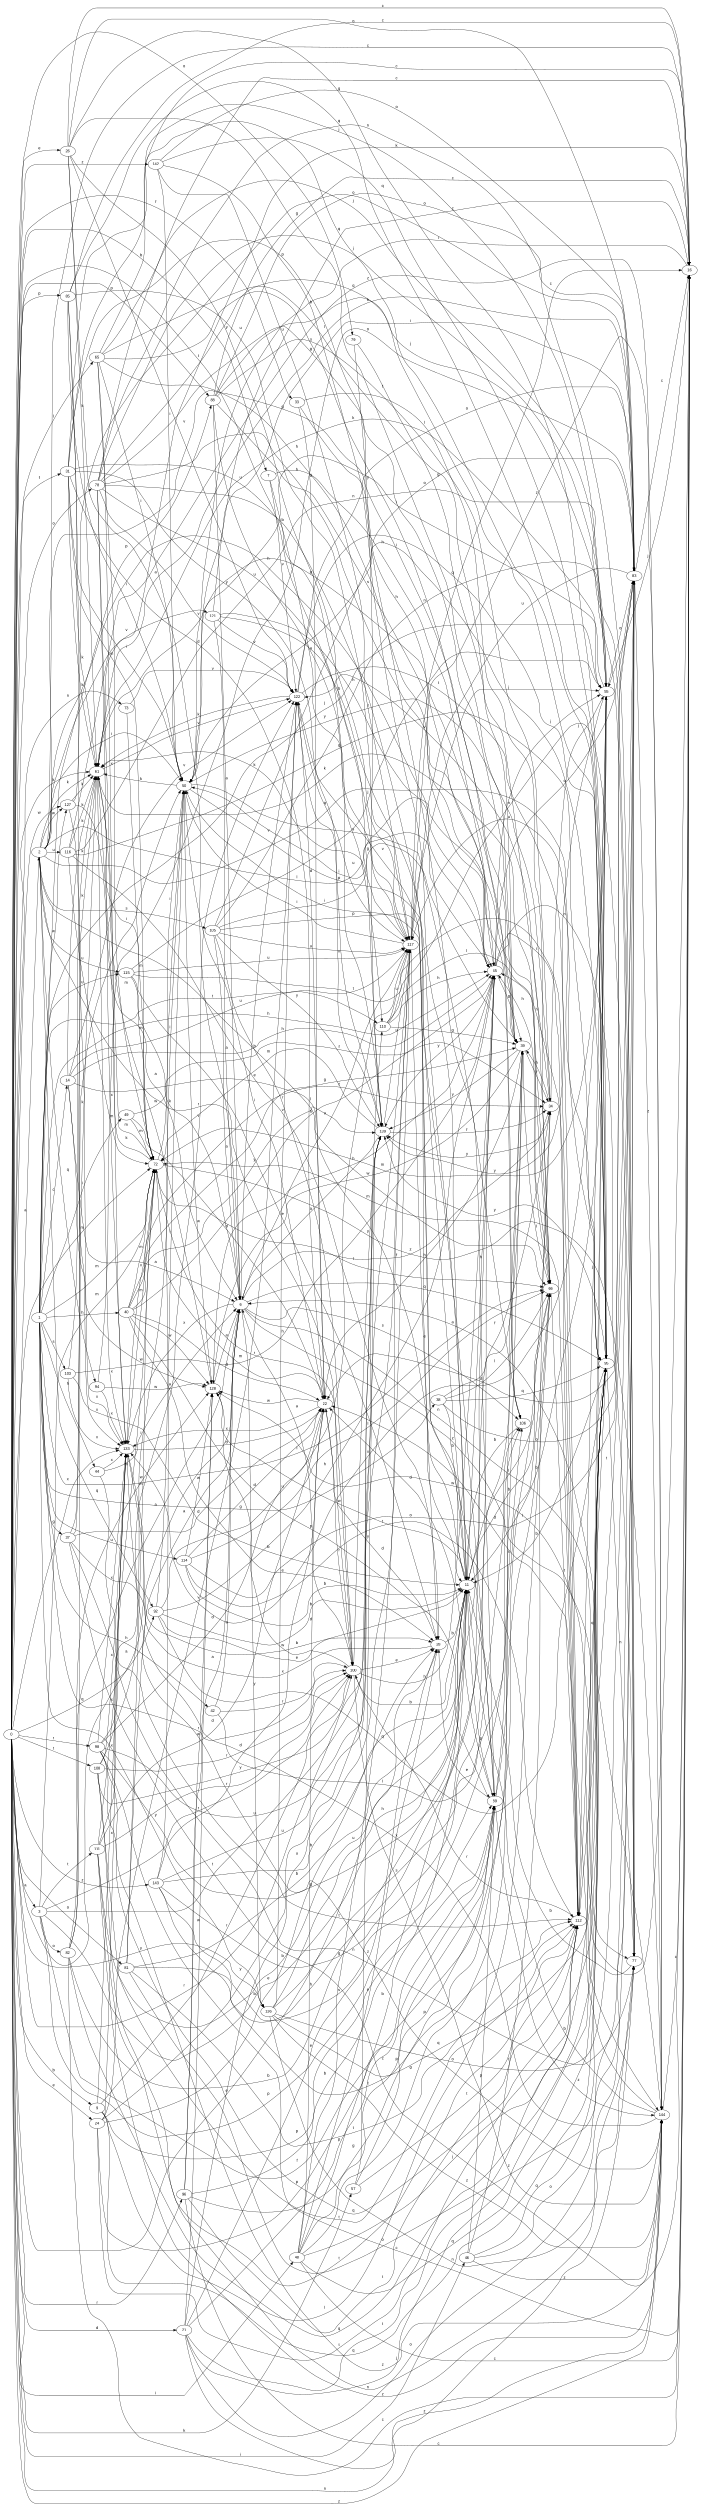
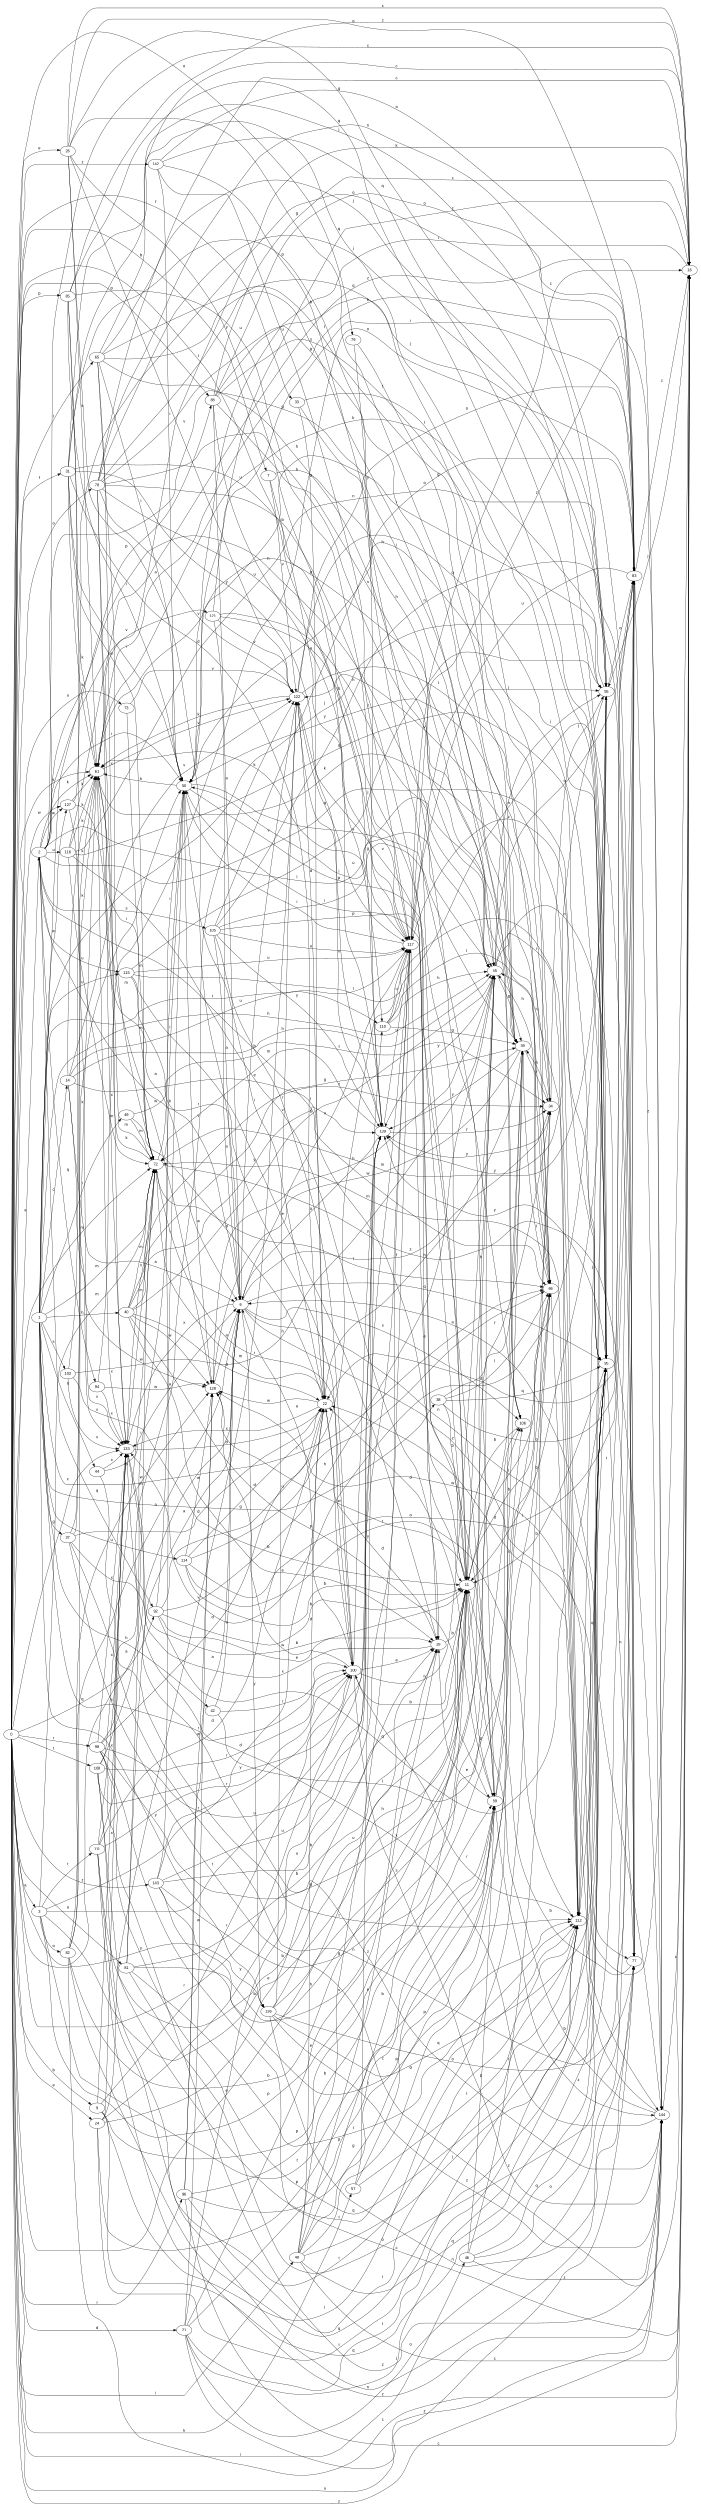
edge "95" -> "117": label "u" -> "z"
